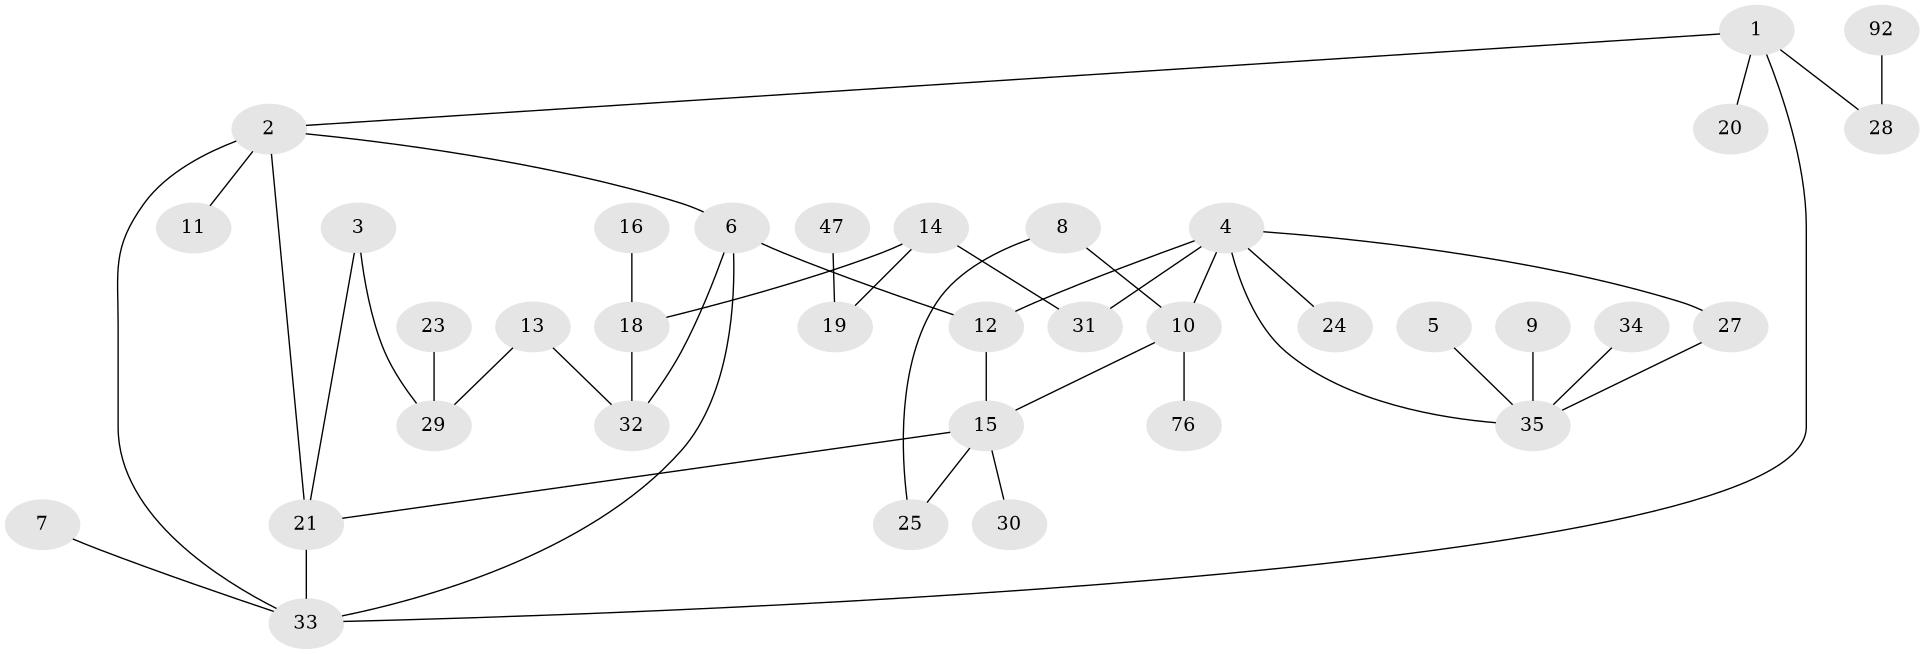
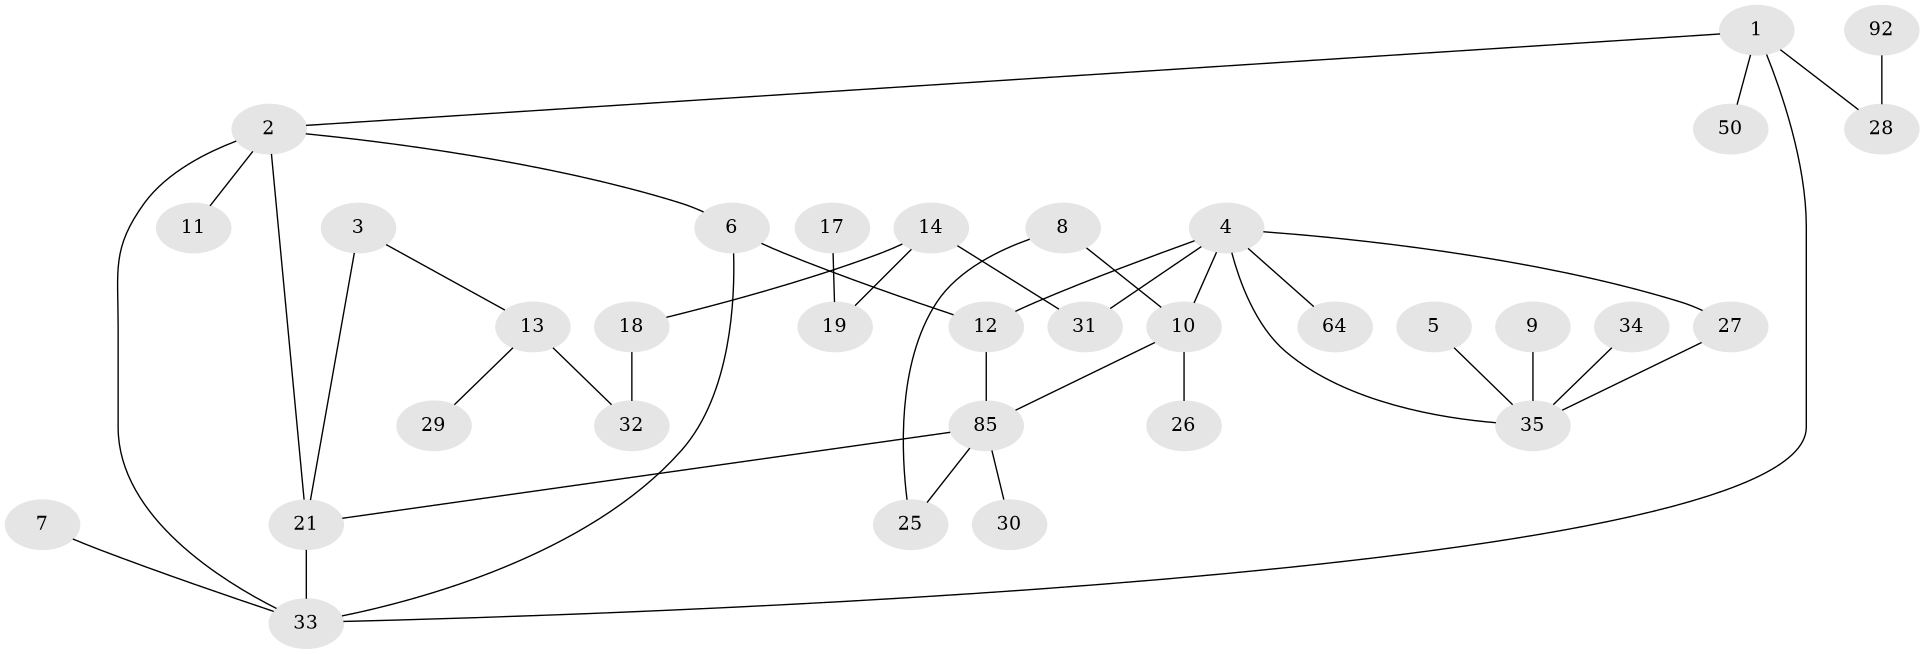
node "20": label "20" -> "50"
node "16": removed
node "47": label "47" -> "17"
node "23": removed
node "24": label "24" -> "64"
edge "6" -- "32": removed
edge "3" -- "29": now "3" -- "13"
node "15": label "15" -> "85"
node "76": label "76" -> "26"
